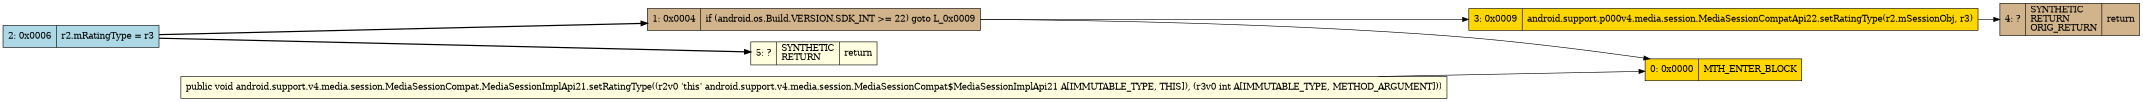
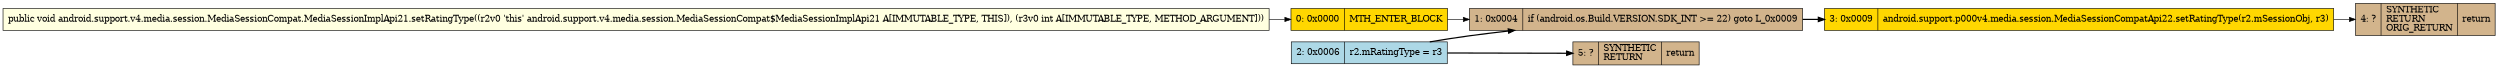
edge "1: 0x0004" -> "3: 0x0009": style solid -> bold
edge "1: 0x0004" -> "0: 0x0000": reversed
node "5: ?": fillcolor lightyellow -> tan
